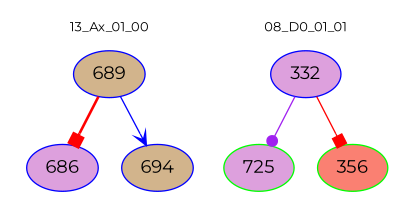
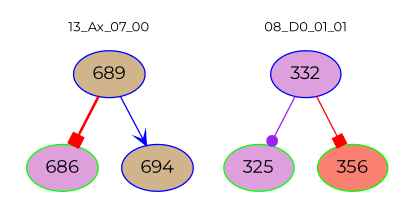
cluster "13_Ax_01_00": label "13_Ax_01_00" -> "13_Ax_07_00"
node "686": color blue -> green
node "725": label "725" -> "325"
